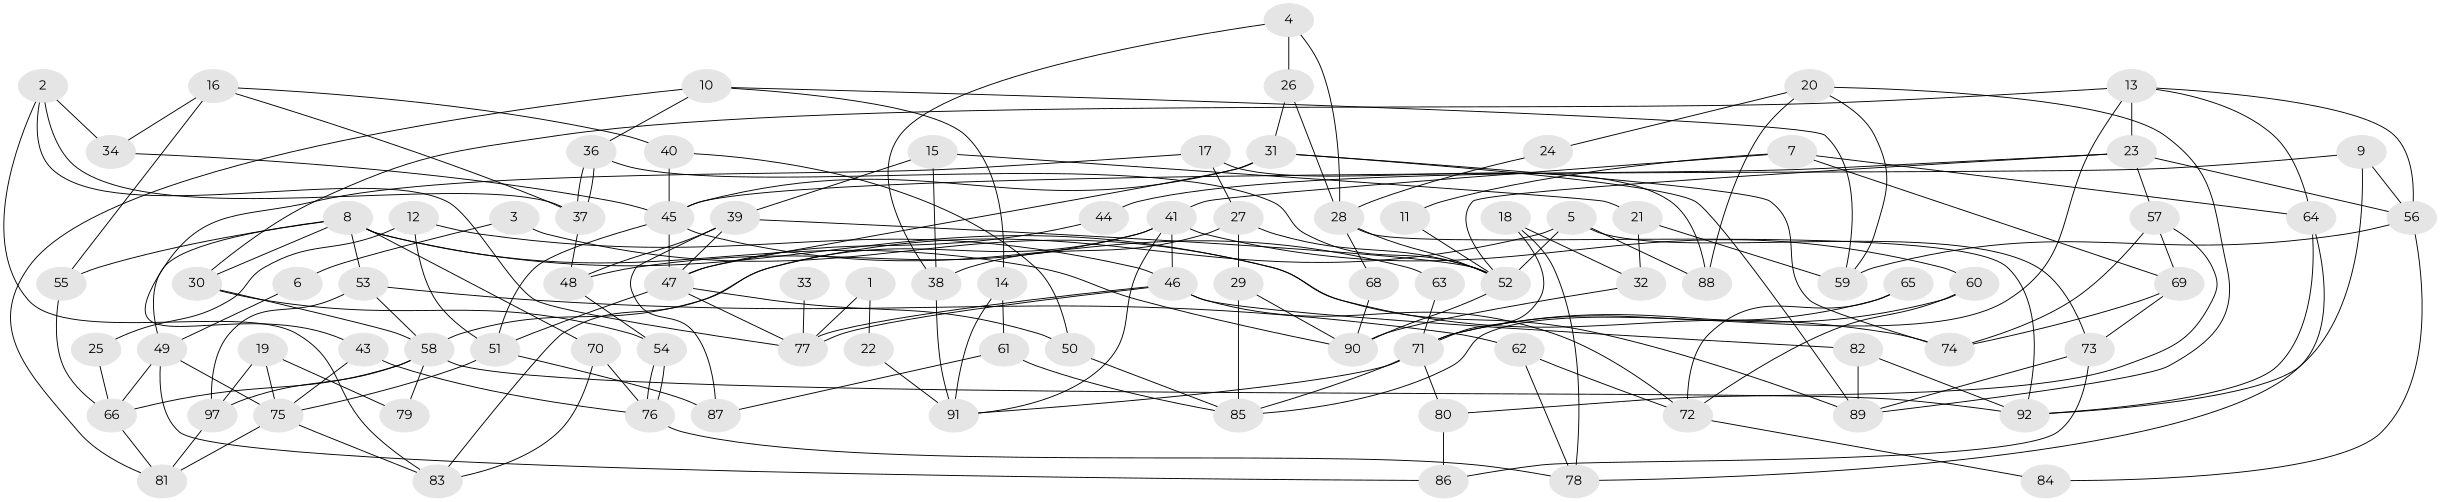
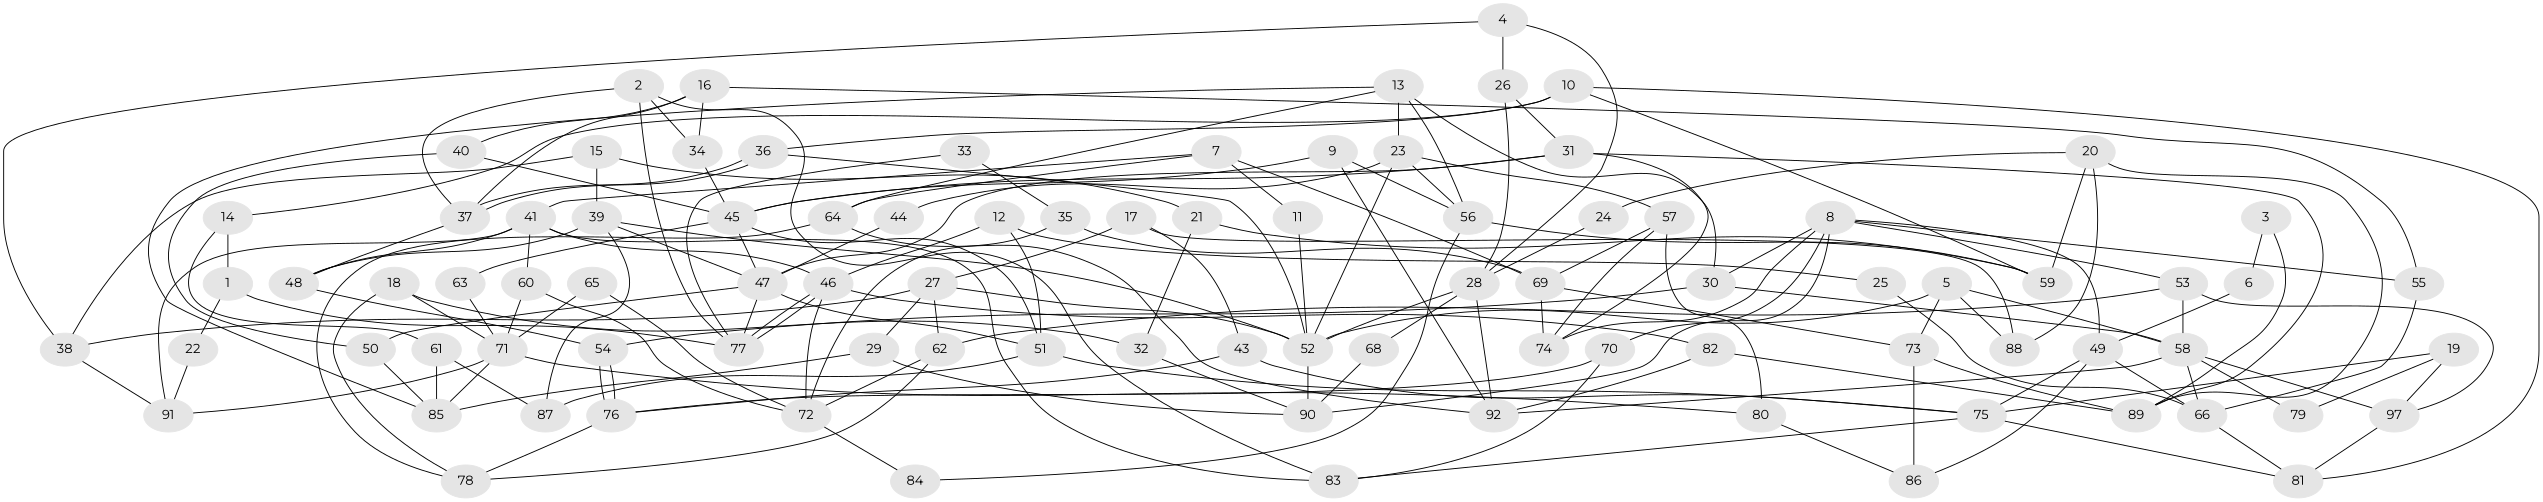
node "35": added
edge "27" -- "62": added
edge "14" -- "91": now "14" -- "1"
